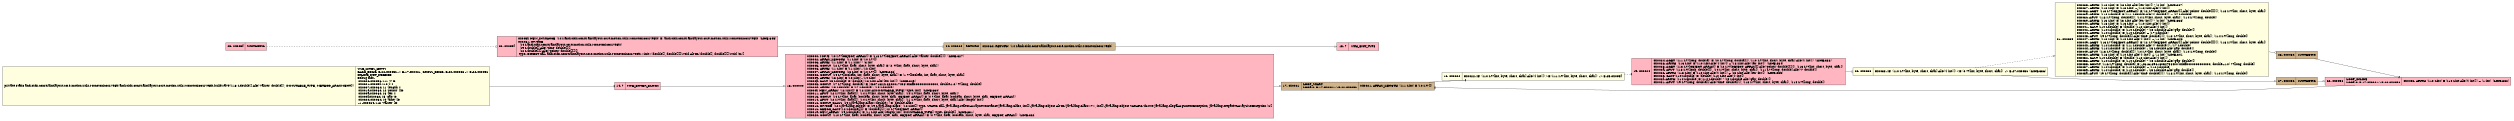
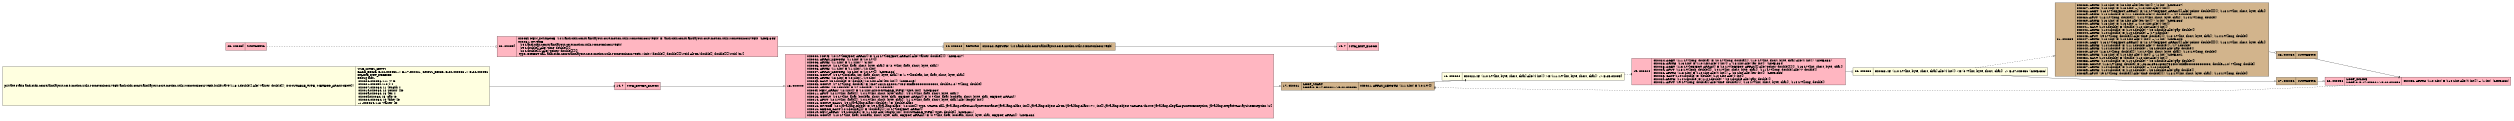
node "21: 0x0035": fillcolor lightyellow -> tan
node "15: ?": text "MTH_EXIT_TYPE" -> "MTH_EXIT_BLOCK"
edge "22: 0x005c" -> "17: 0x0021": style solid -> dashed
